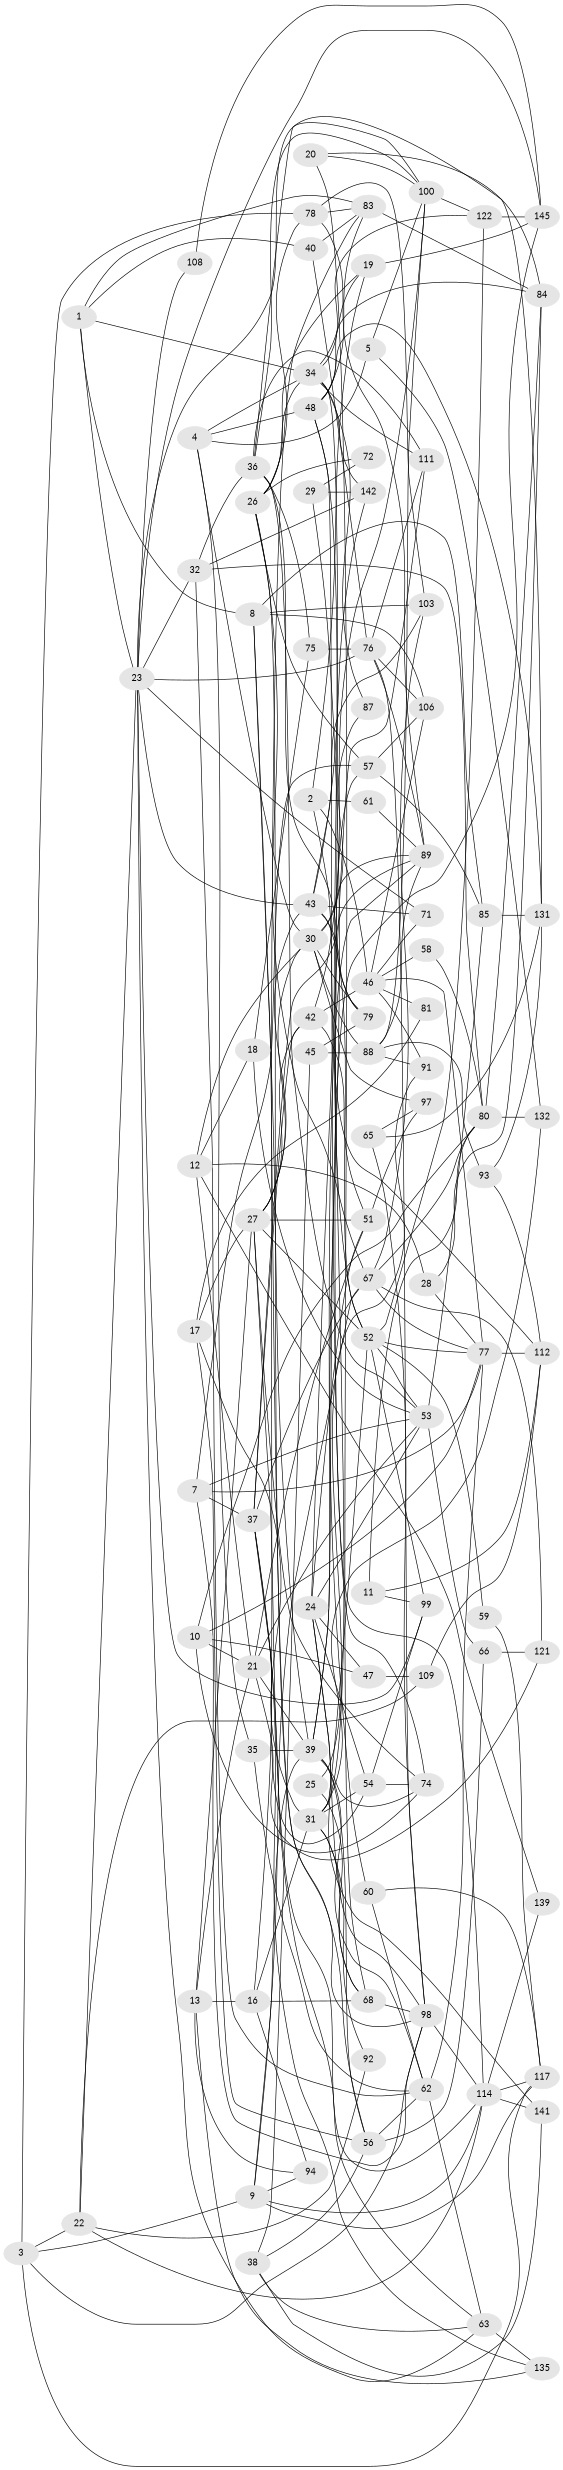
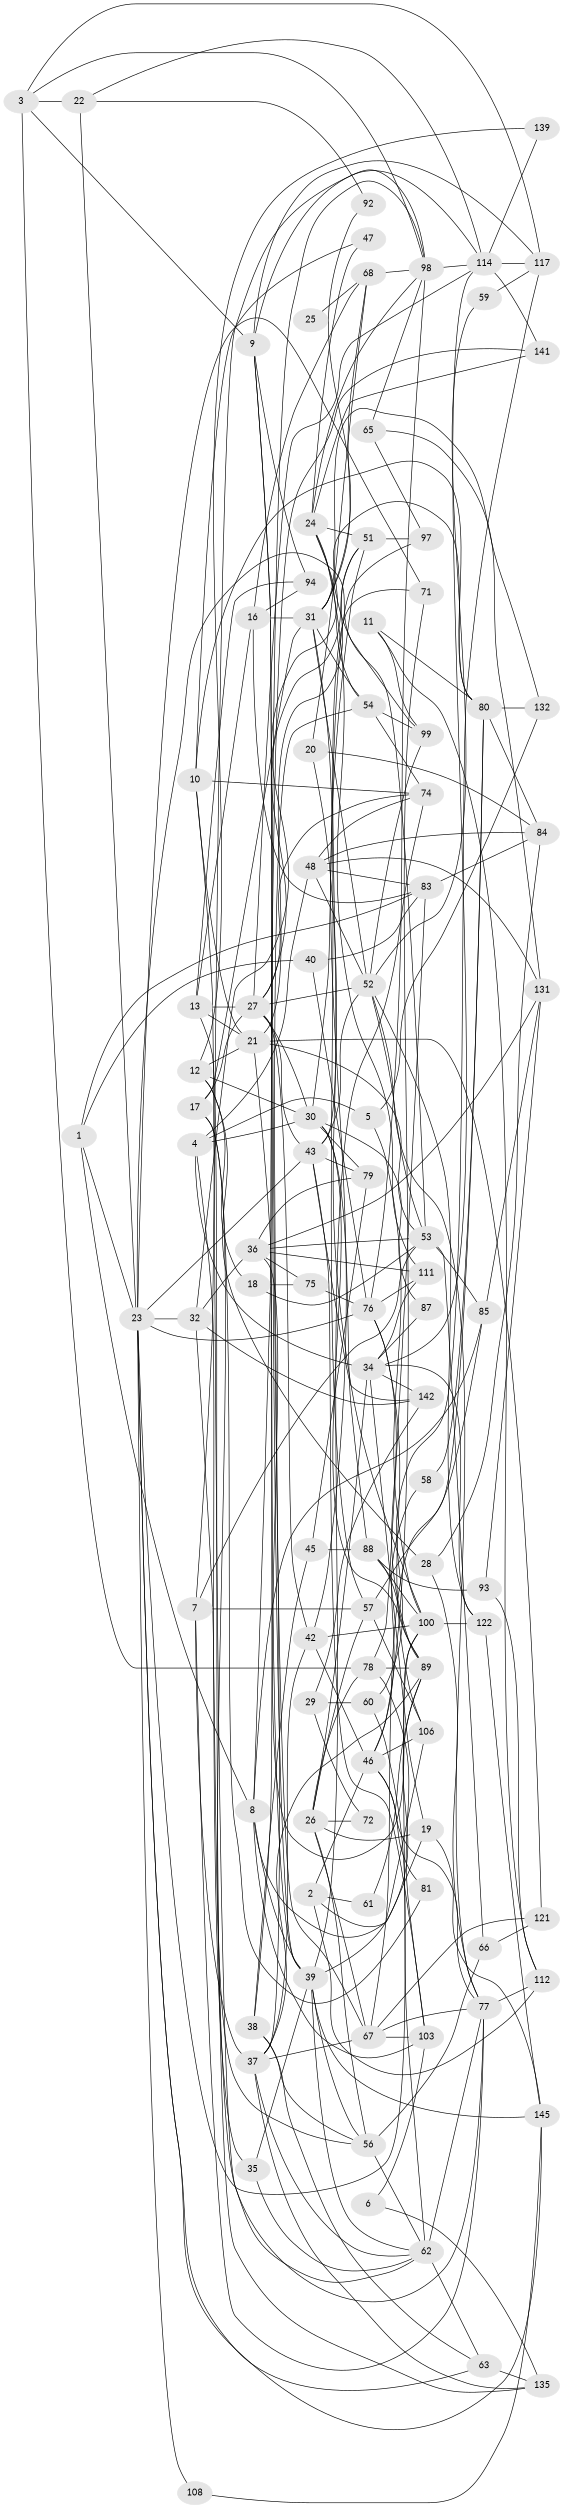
edge "1" -- "34": removed
node "91": removed
node "109": removed
edge "37" -- "63": now "37" -- "62"
node "6": added
